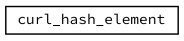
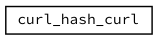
node "curl_hash_element": label "curl_hash_element" -> "curl_hash_curl"
